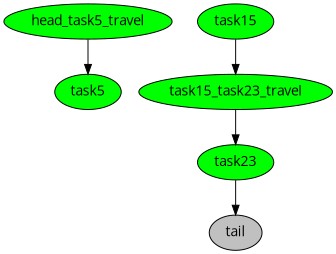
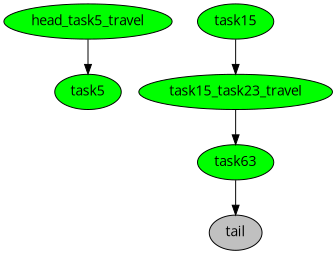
node "task23": label "task23" -> "task63"
